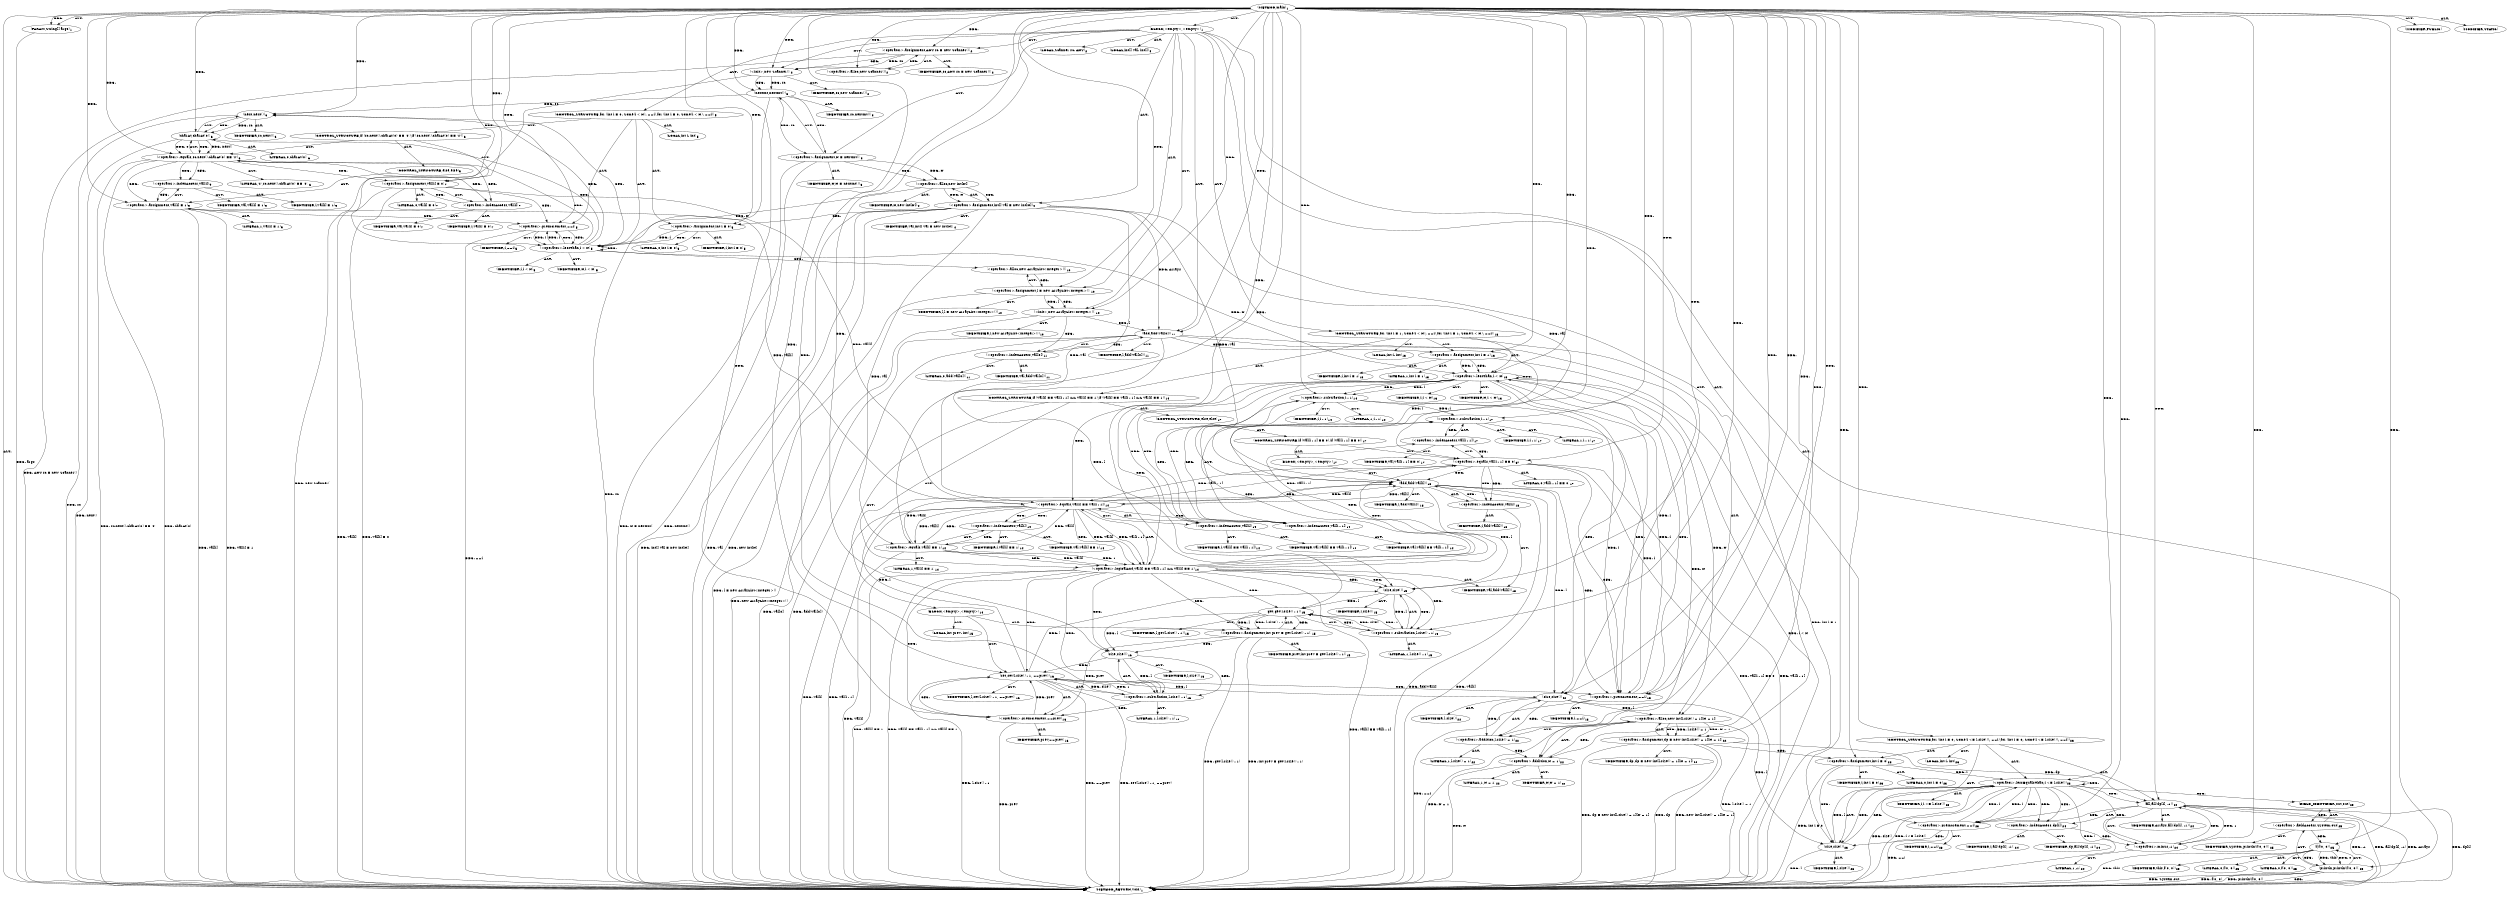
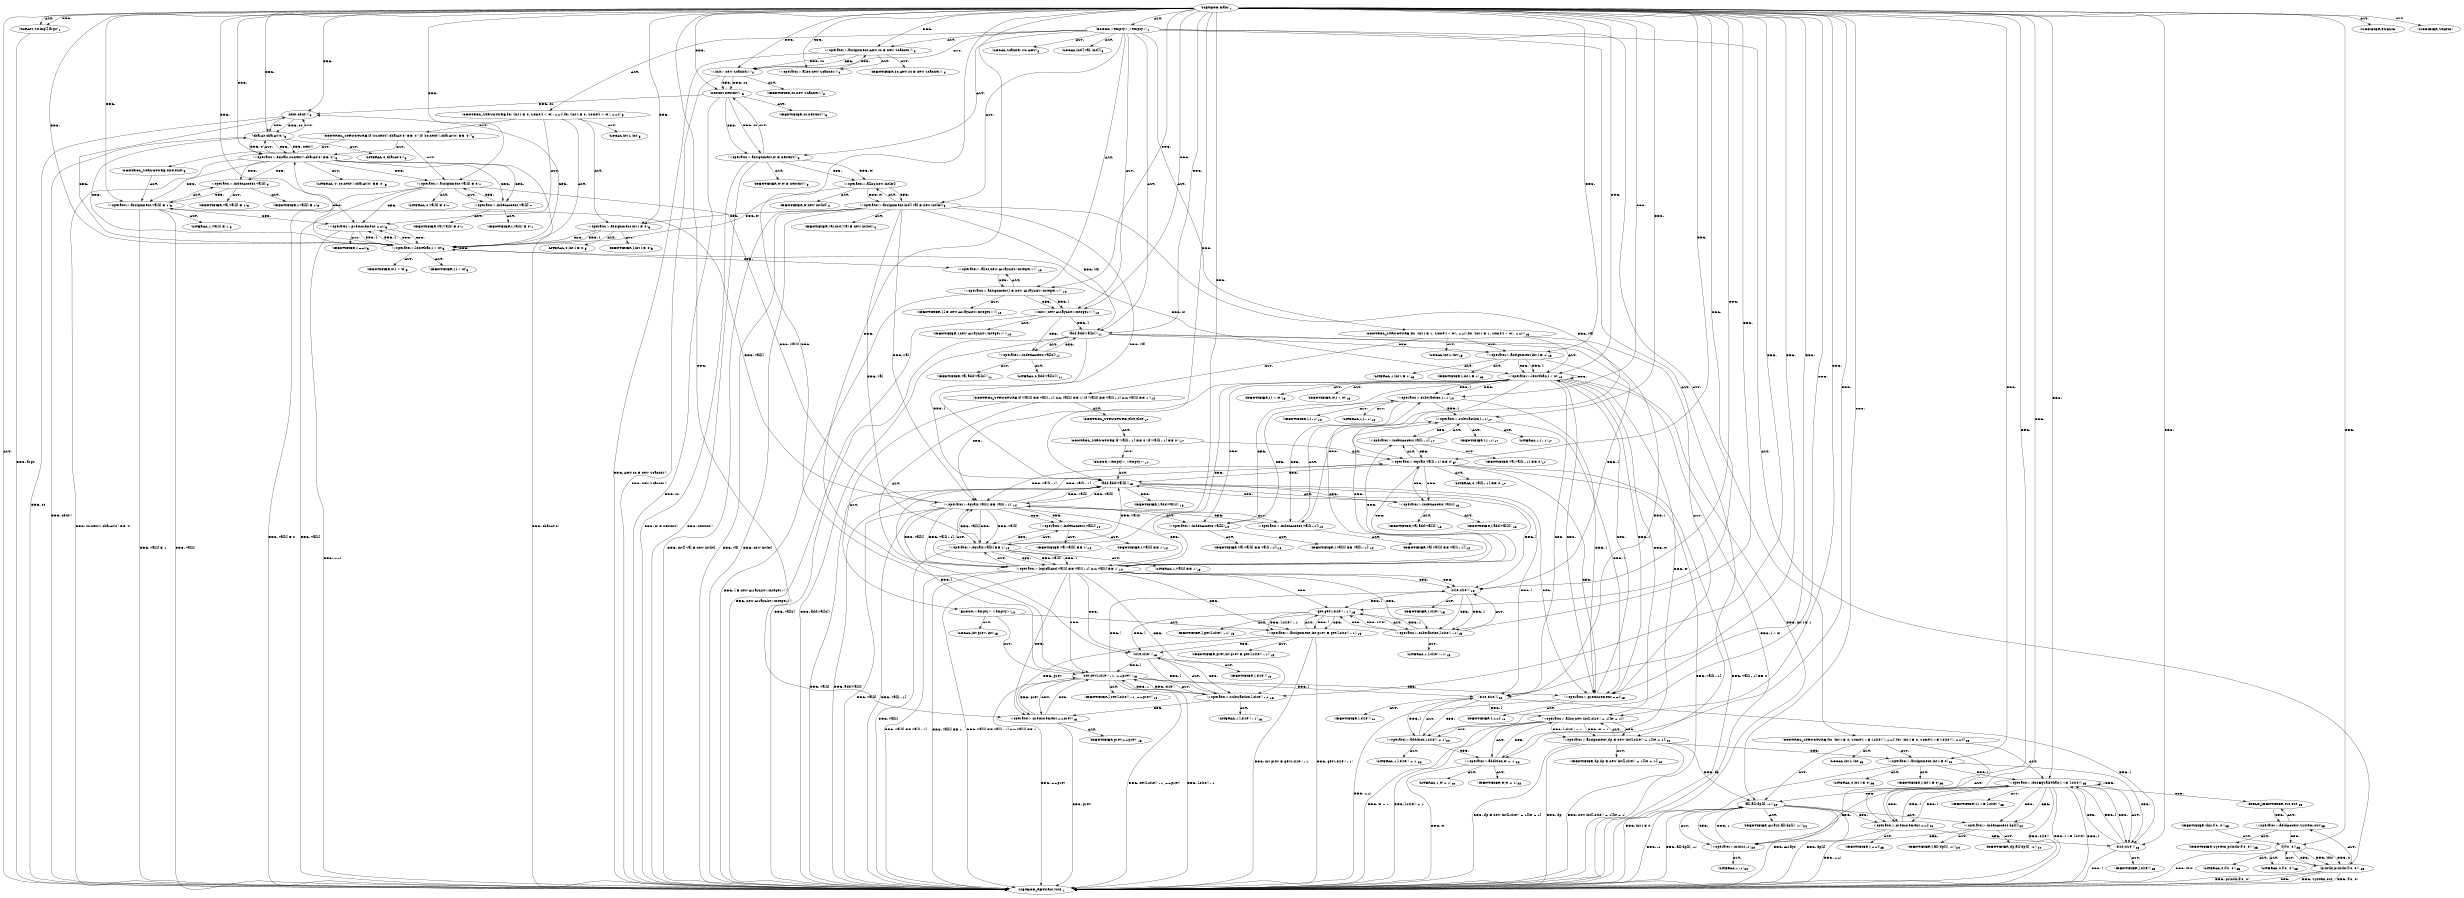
node "(IDENTIFIER,sc,next())": removed
edge "(<operator>.assignment,int[] val = new int[N])" -> "(add,add(val[0]))": label "DDG: Arrays" -> "DDG: val"
node "(IDENTIFIER,l,add(val[0]))": removed
edge "(add,add(val[i]))" -> "(IDENTIFIER,l,add(val[i]))": label "AST: " -> "DDG: "
node "(LITERAL,1,val[i] == 1)": text "14" -> "13"
edge "(<operator>.logicalAnd,val[i] == val[i - 1] && val[i] == 1)" -> "(IDENTIFIER,val,add(val[i]))": now "(<operator>.logicalAnd,val[i] == val[i - 1] && val[i] == 1)" -> "(<operator>.equals,val[i] == 1)"
edge "(set,set(l.size() - 1, ++prev))" -> "(<operator>.preIncrement,++prev)": label "AST: " -> "ANY: "
edge "(f,f(0, 0))" -> "(IDENTIFIER,this,f(0, 0))": reversed
